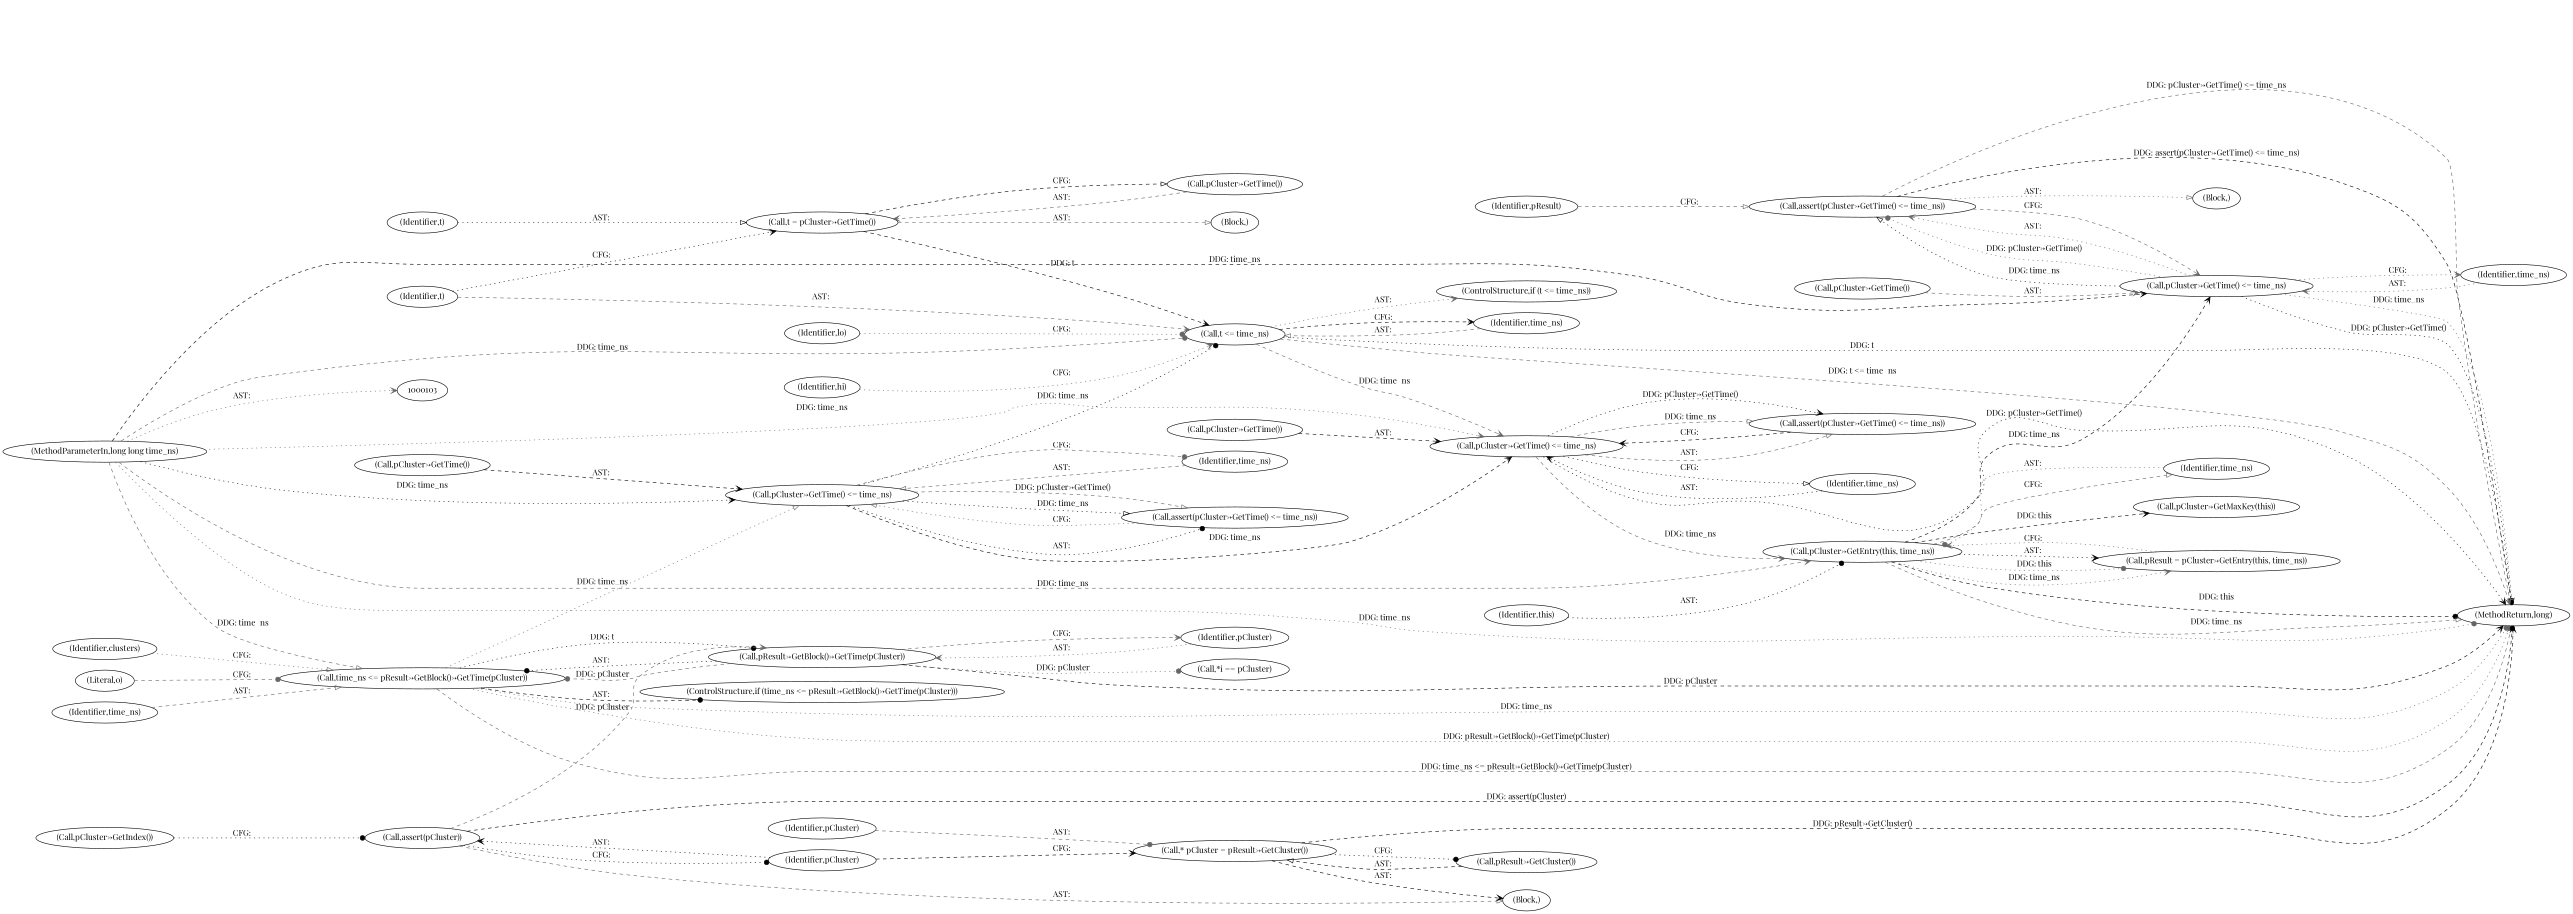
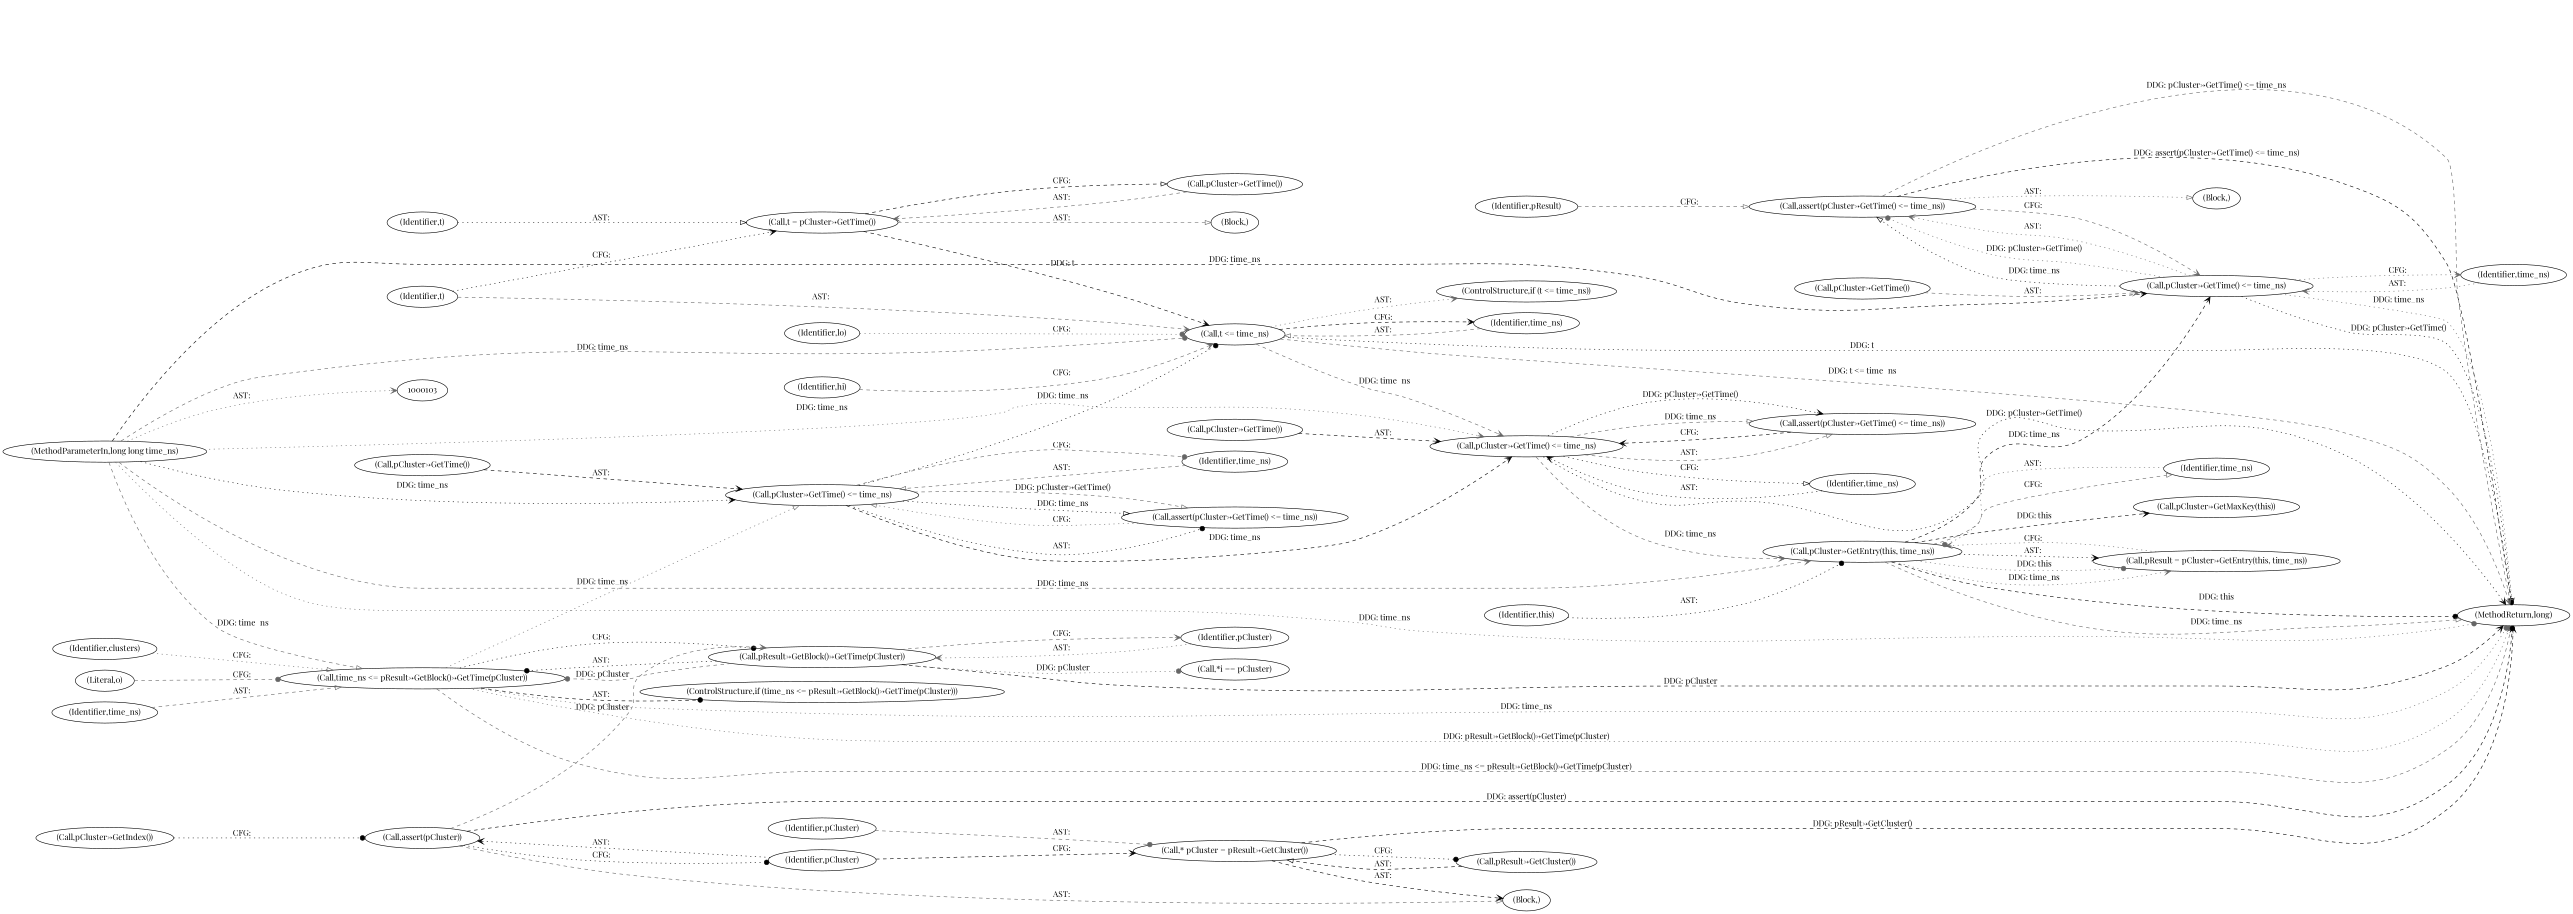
edge "(Identifier,hi)" -> "(Call,t <= time_ns)": style dotted -> dashed
edge "(Call,time_ns <= pResult->GetBlock()->GetTime(pCluster))" -> "(Call,pResult->GetBlock()->GetTime(pCluster))": label "DDG: t" -> "CFG: "
